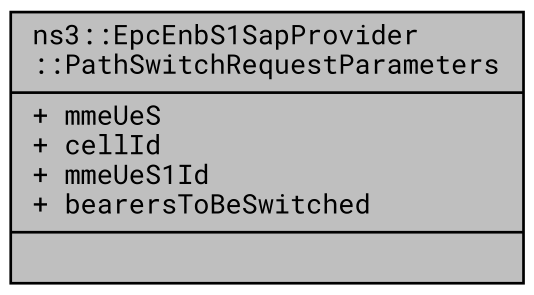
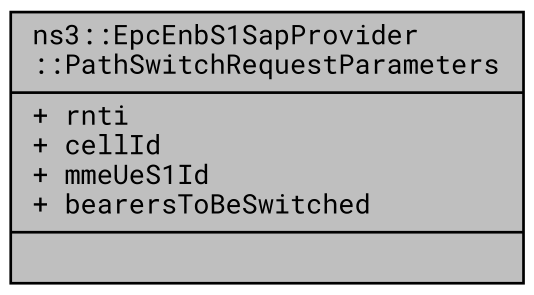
node "ns3::EpcEnbS1SapProvider": text "+ mmeUeS" -> "+ rnti"
